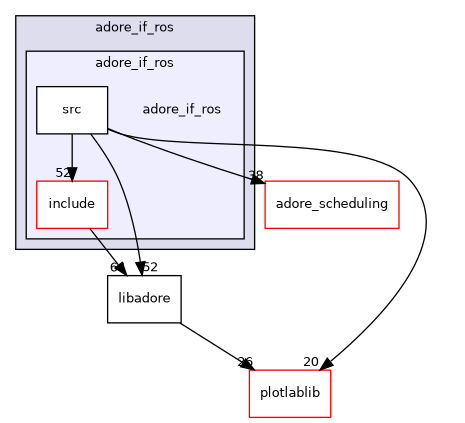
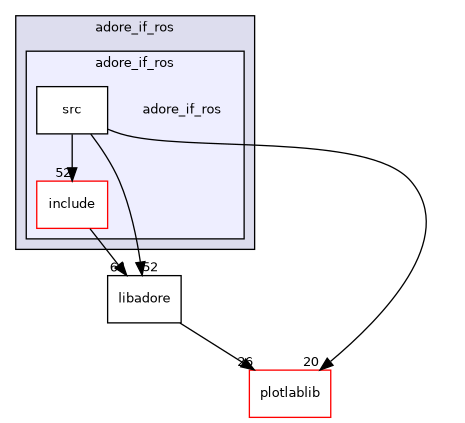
node "adore_scheduling": removed
